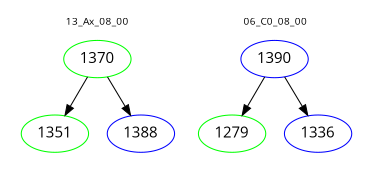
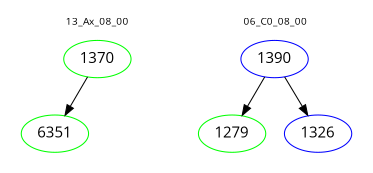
node "1351": label "1351" -> "6351"
node "1388": removed
node "1336": label "1336" -> "1326"
